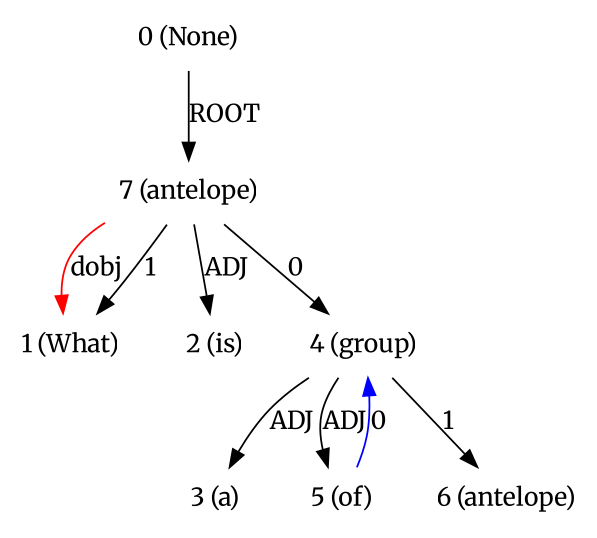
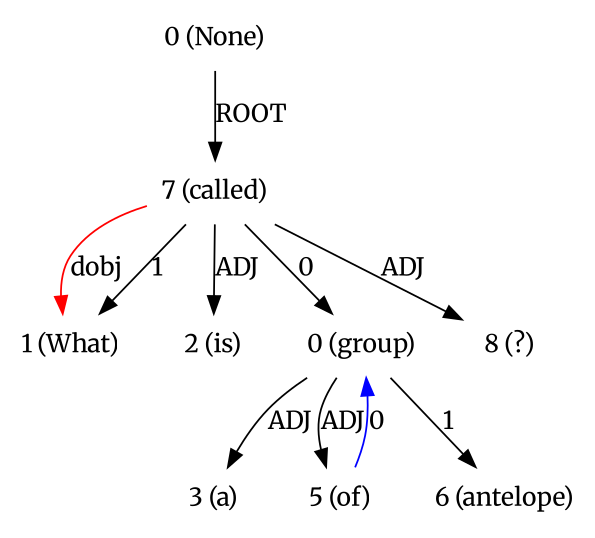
node "7 (antelope)": label "7 (antelope)" -> "7 (called)"
node "4 (group)": label "4 (group)" -> "0 (group)"
node "8 (?)": added
